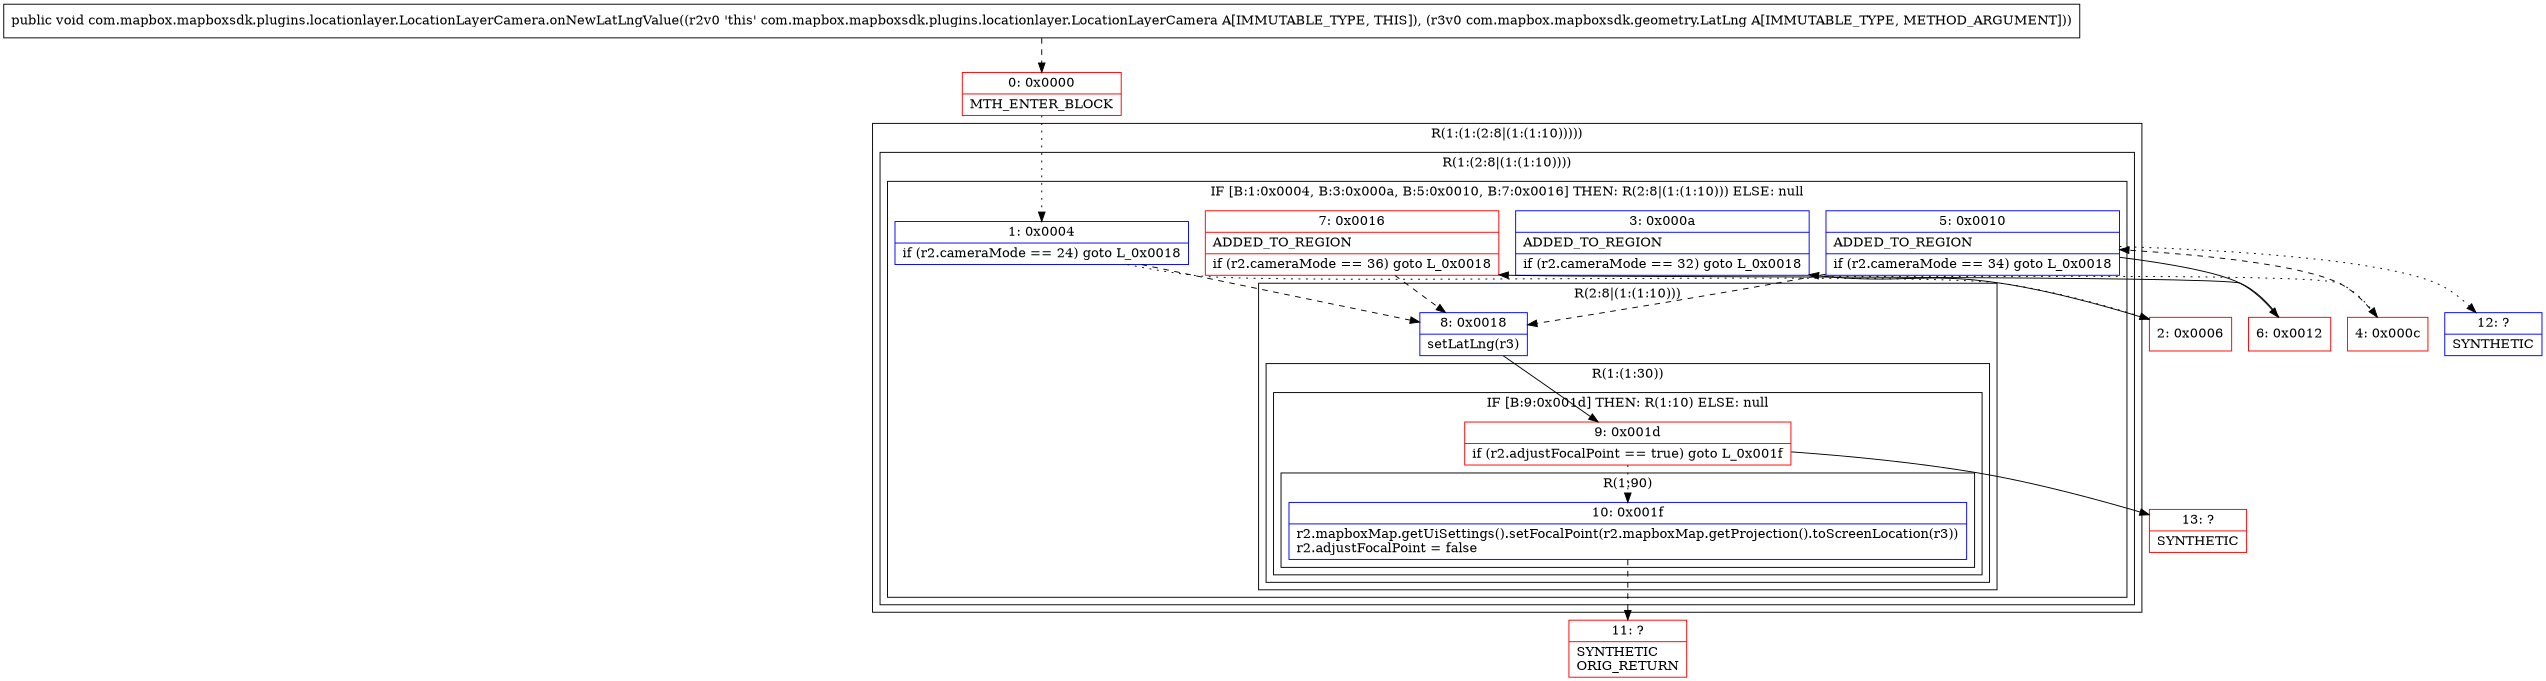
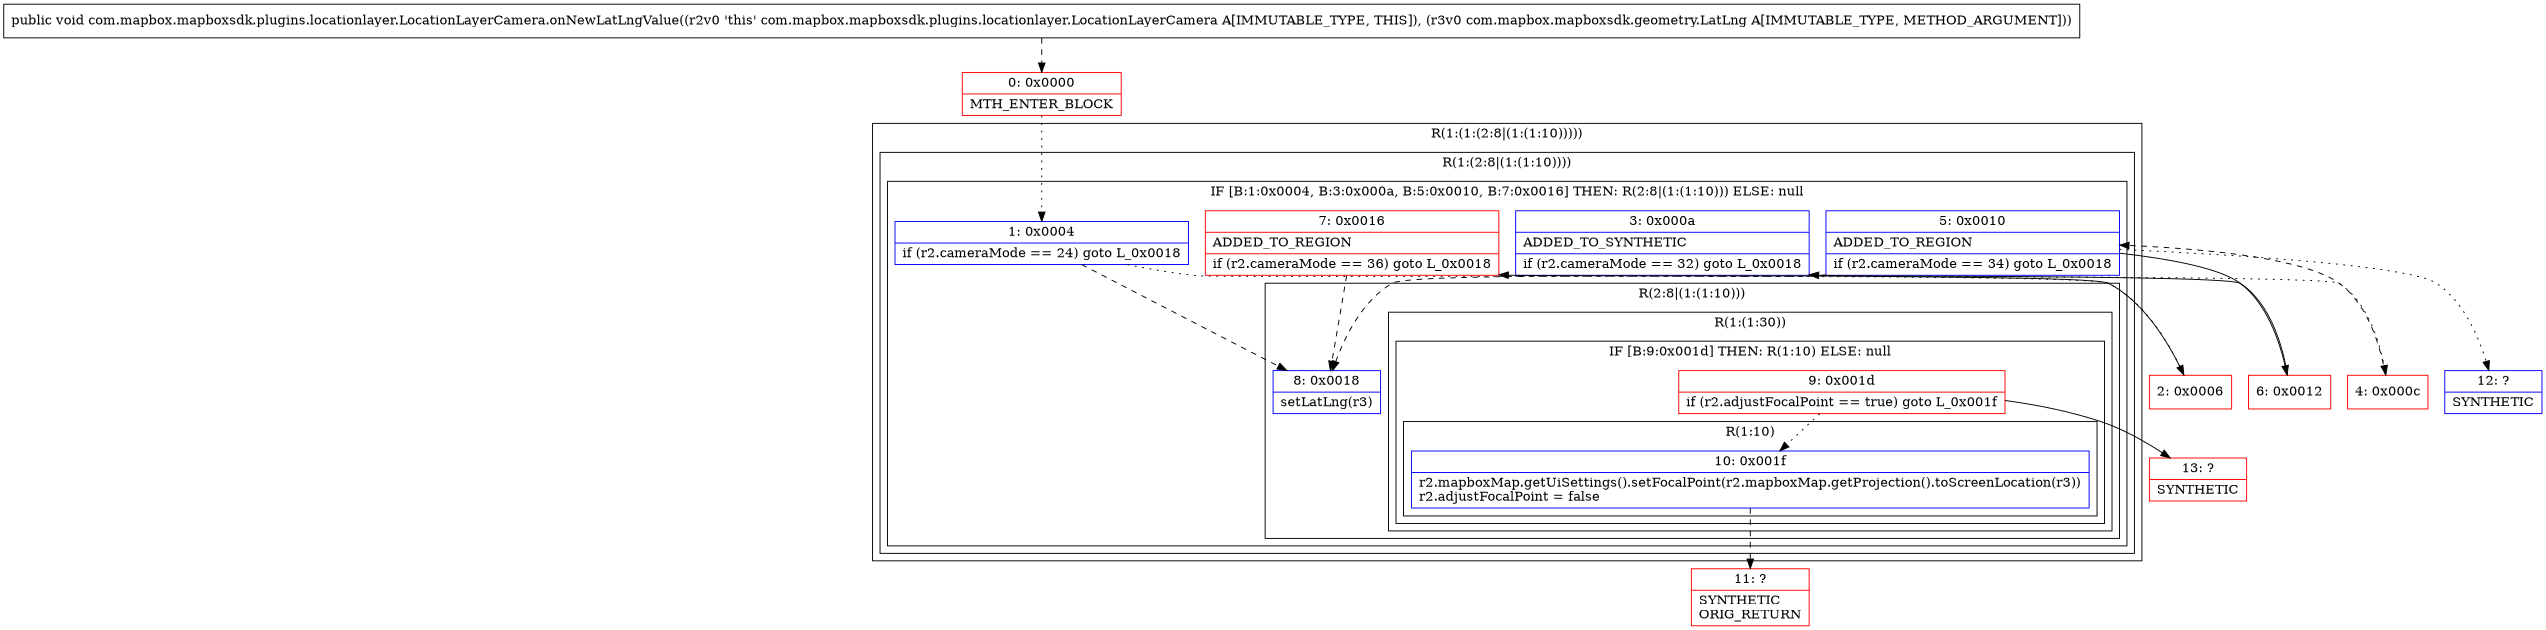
node "3: 0x000a": text "ADDED_TO_REGION" -> "ADDED_TO_SYNTHETIC"
edge "8: 0x0018" -> "9: 0x001d": removed
cluster "R(1:90)": label "R(1:90)" -> "R(1:10)"
